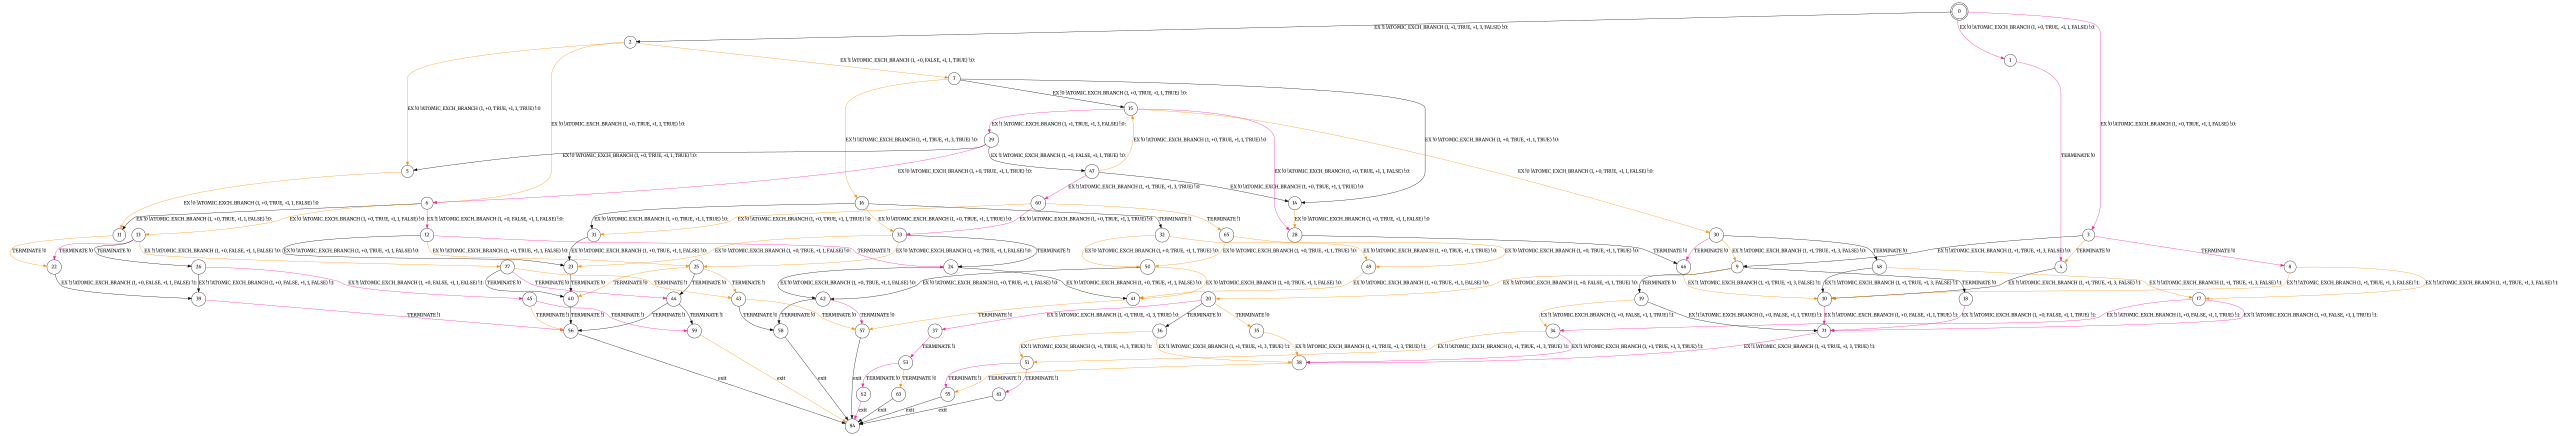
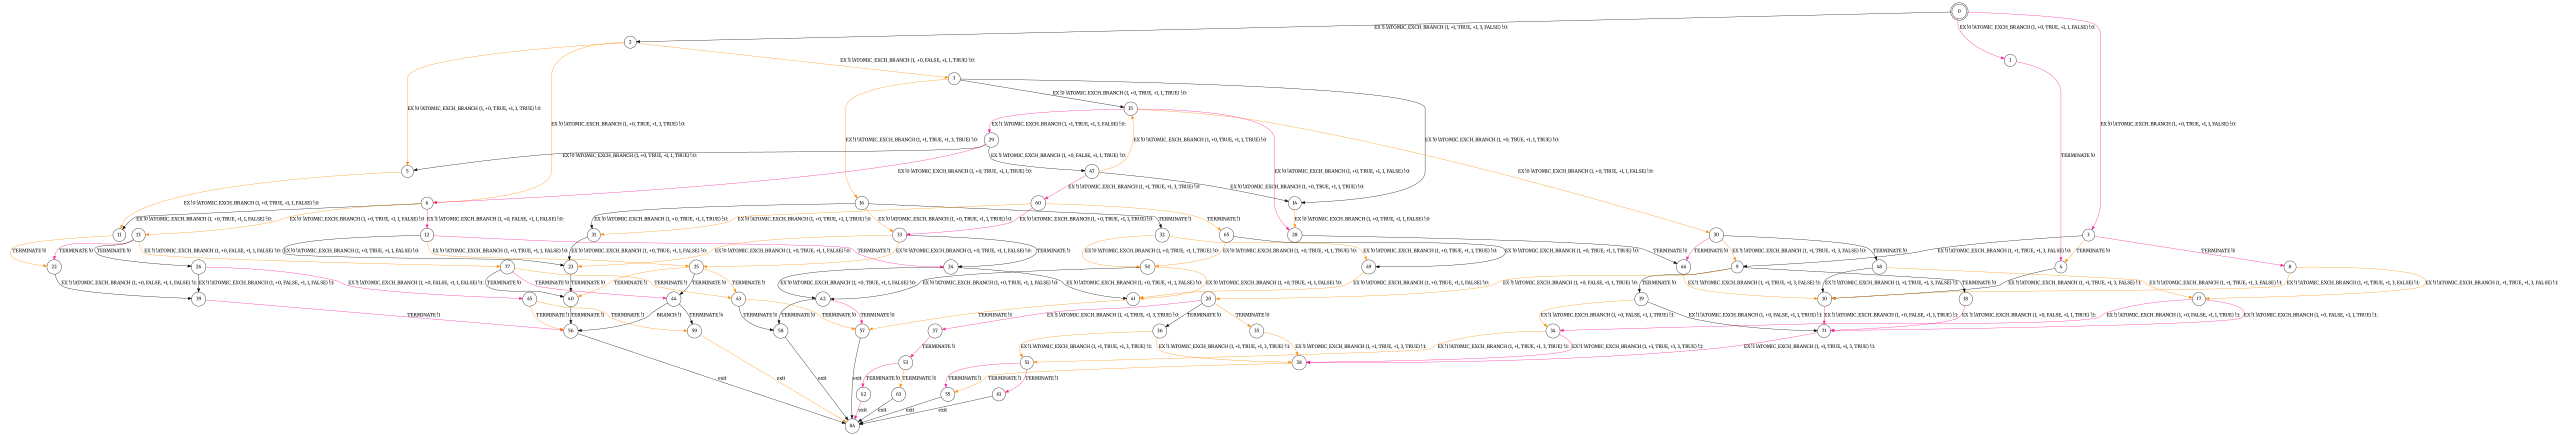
edge "65" -> "49": color darkorange -> black
edge "25" -> "40": label "TERMINATE !0" -> "TERMINATE !1"
edge "44" -> "56": label "TERMINATE !1" -> "BRANCH !1"
edge "44" -> "59": label "TERMINATE !1" -> "TERMINATE !4"
edge "45" -> "59": color deeppink -> darkorange
